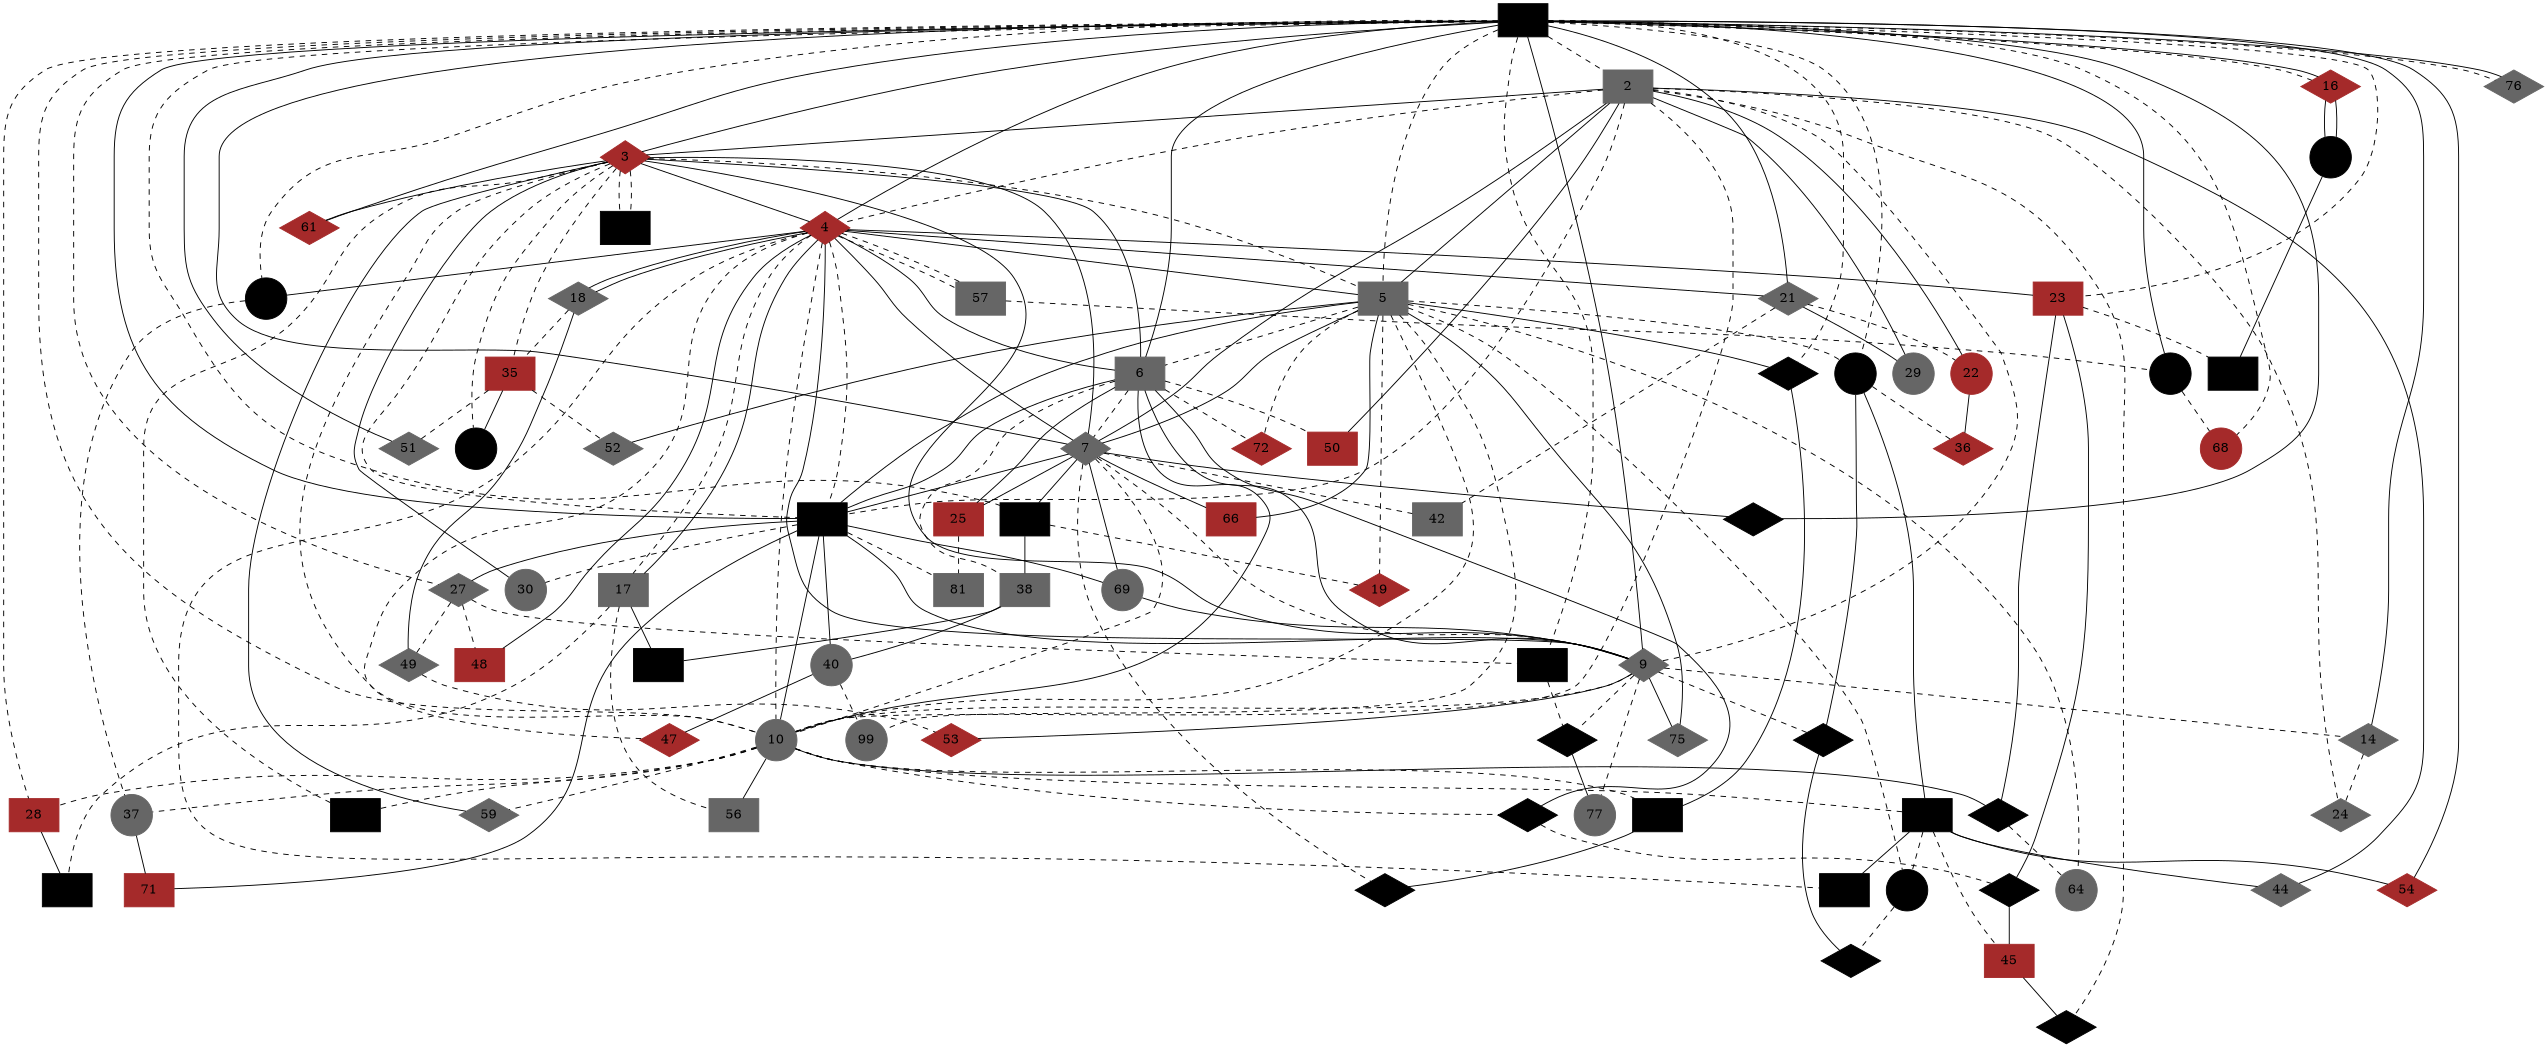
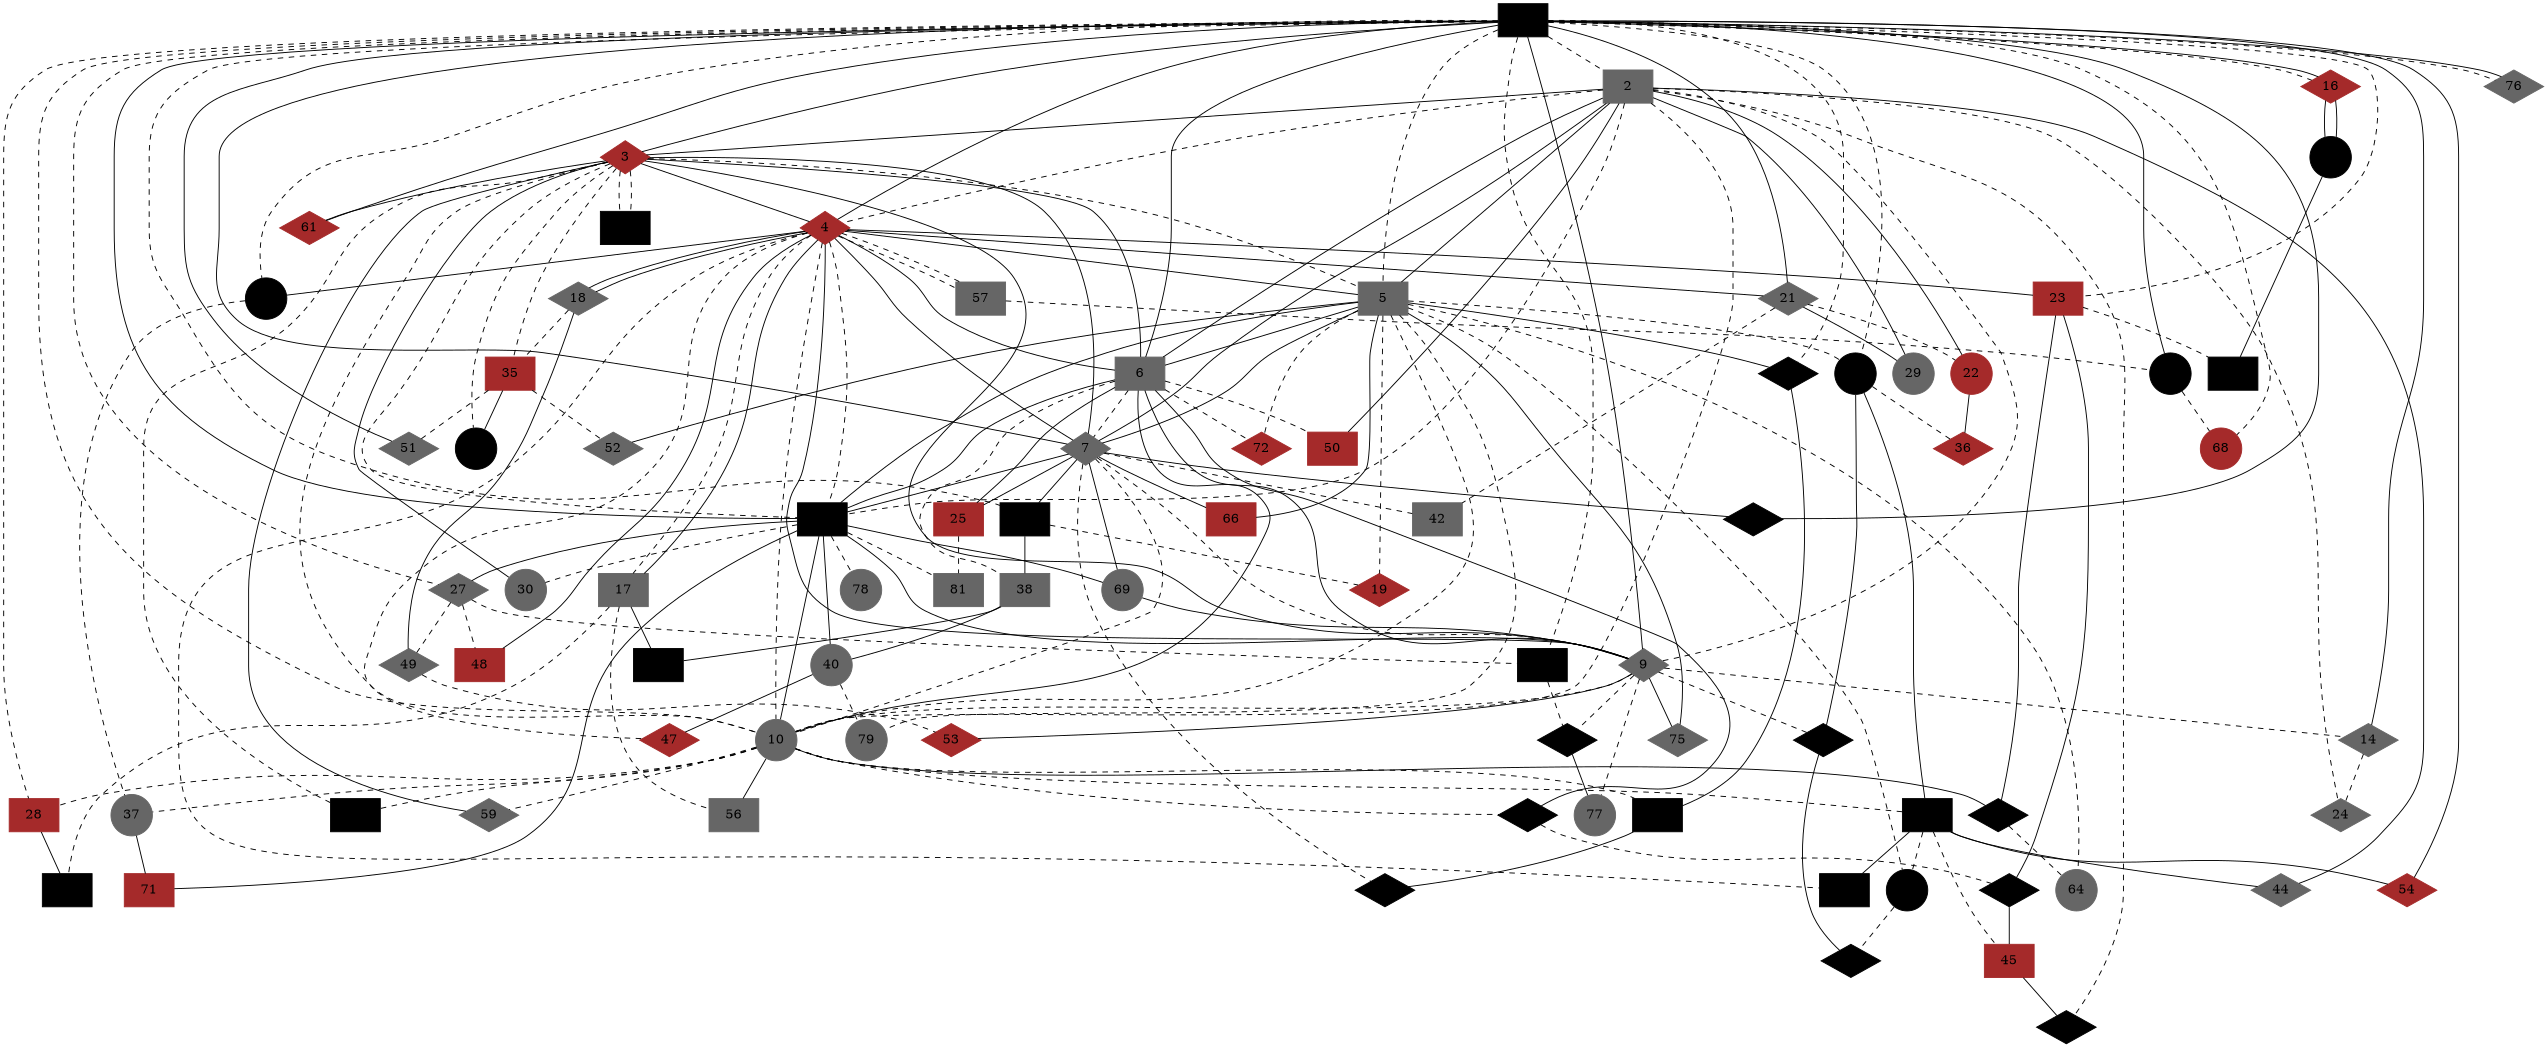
edge "2" -- "6": added
edge "5" -- "6": style dashed -> solid
node "78": added
node "99": label "99" -> "79"
